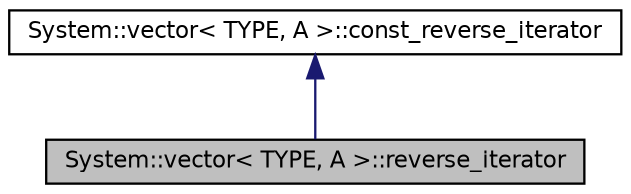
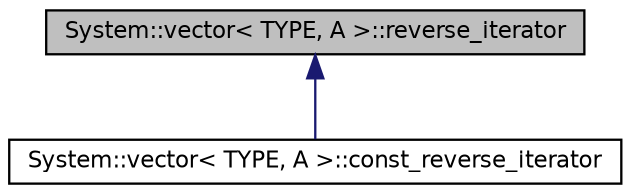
edge "System::vector< TYPE, A >::reverse_iterator" -> "System::vector< TYPE, A >::const_reverse_iterator": reversed
